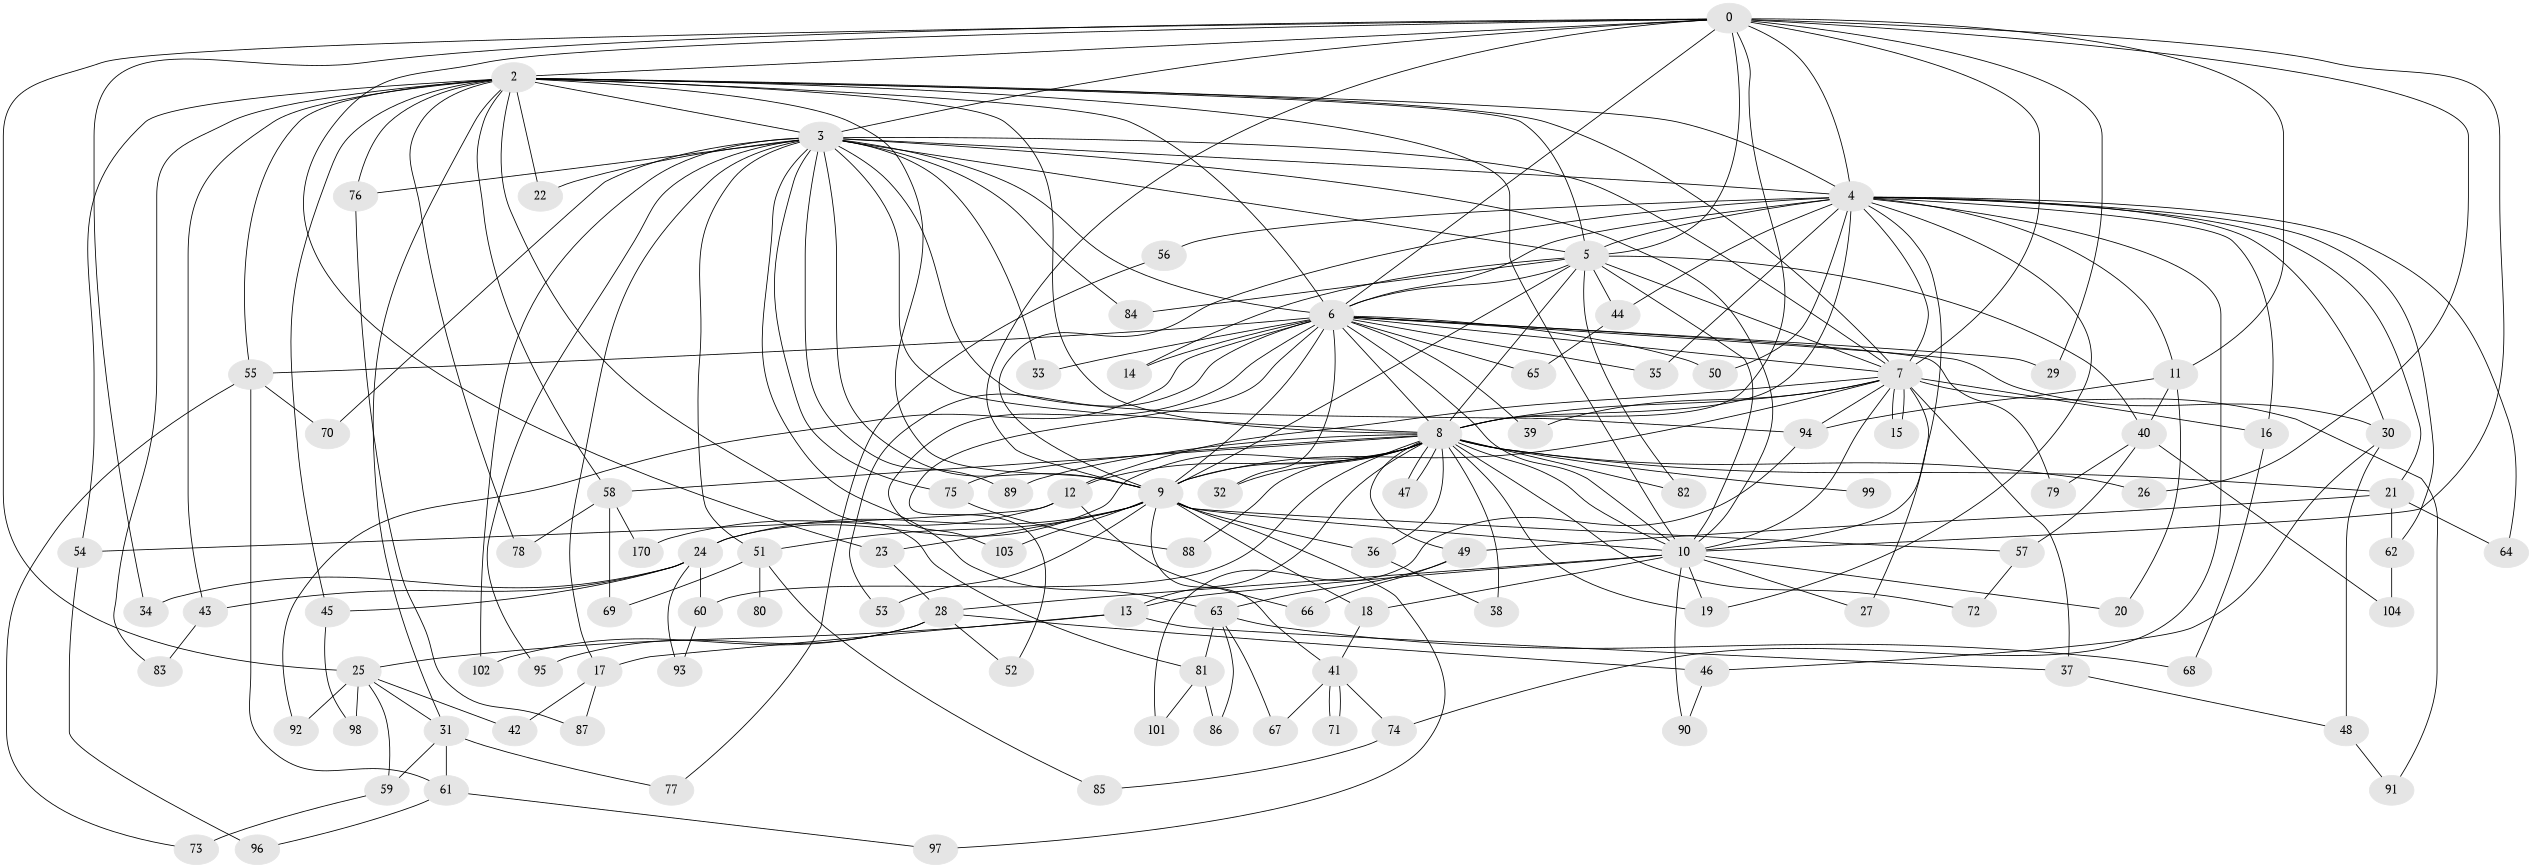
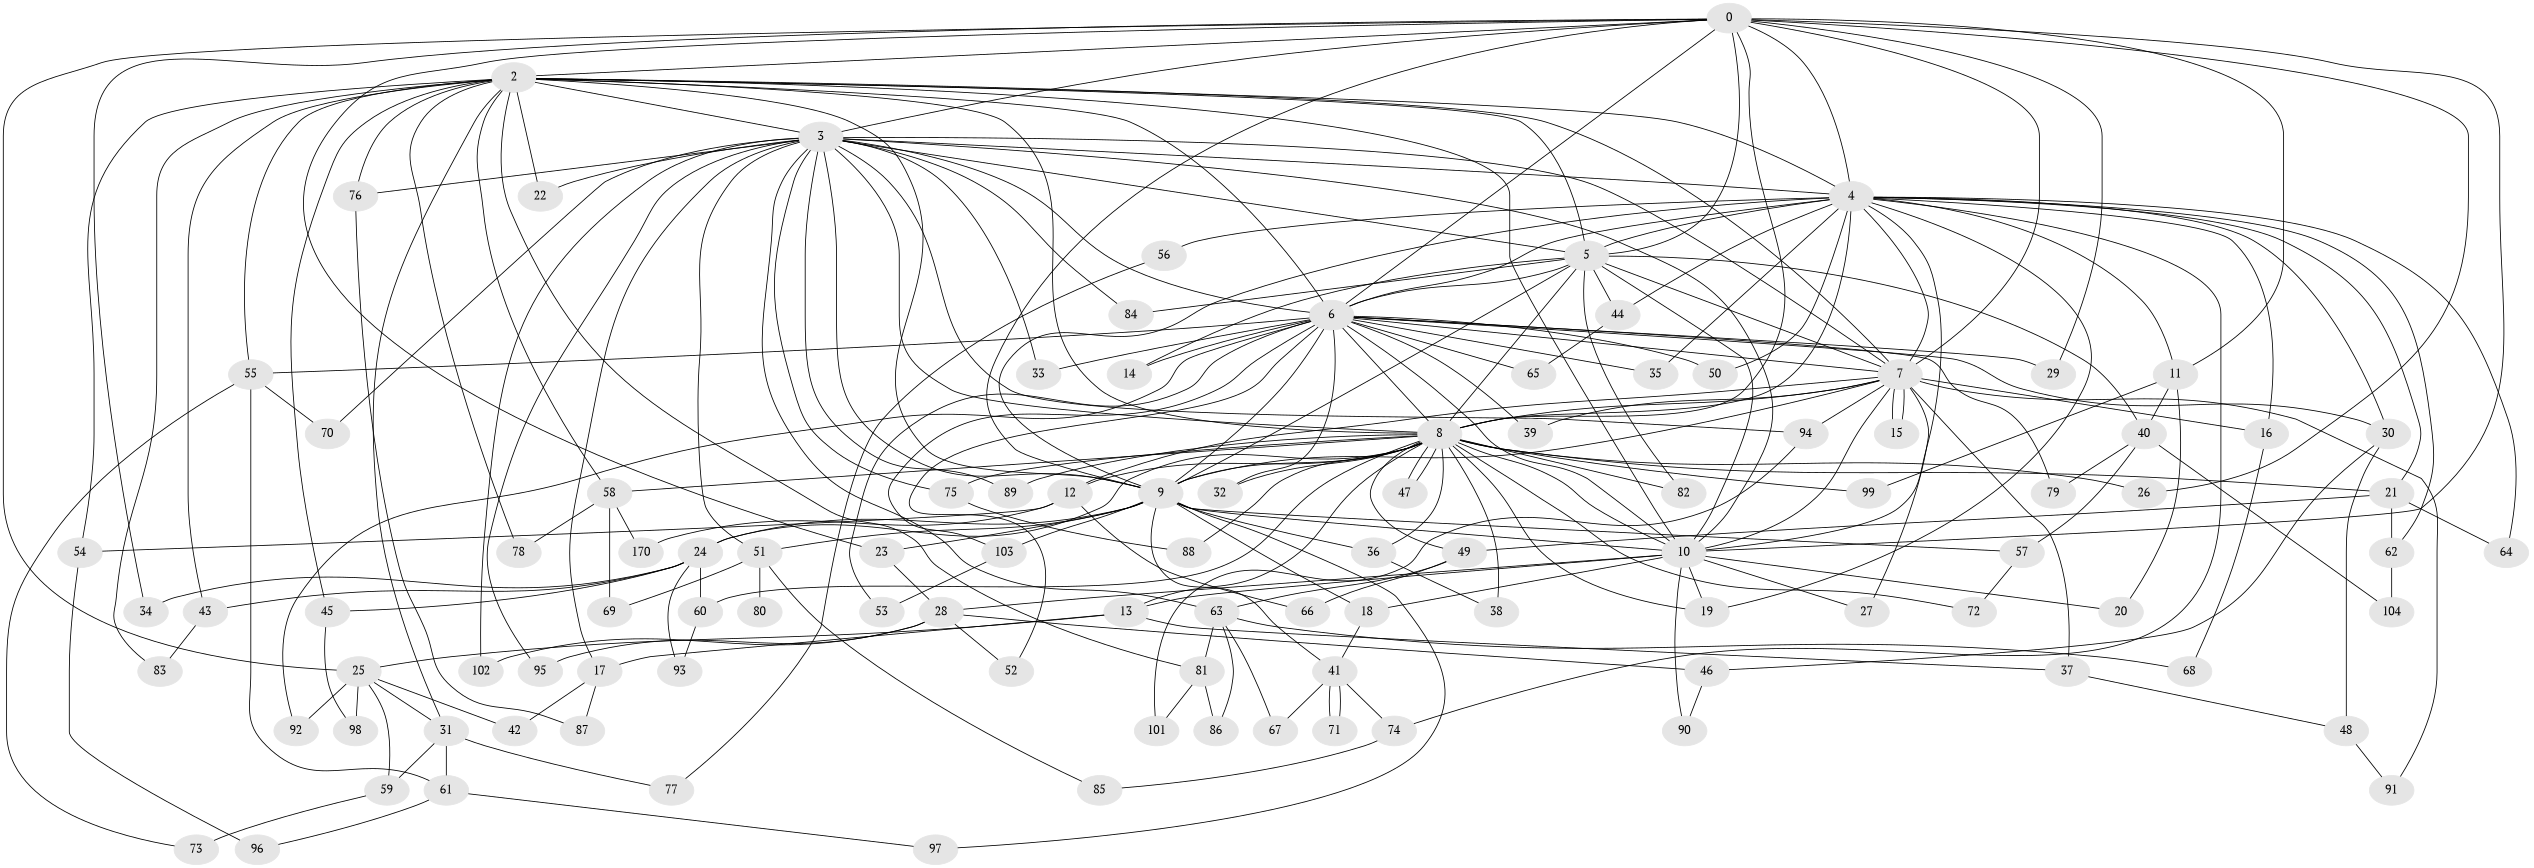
edge "11" -- "94": now "11" -- "99"
edge "9" -- "53": now "103" -- "53"
